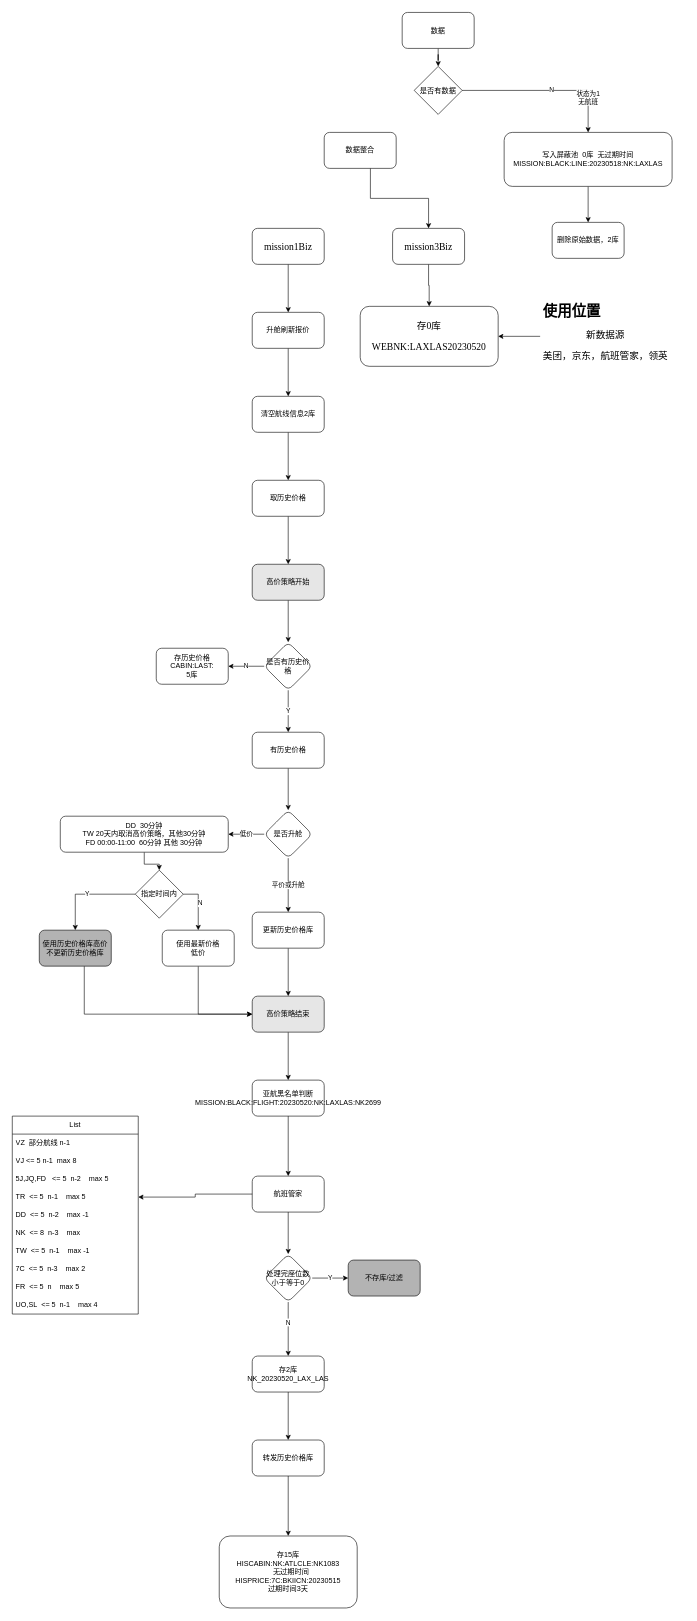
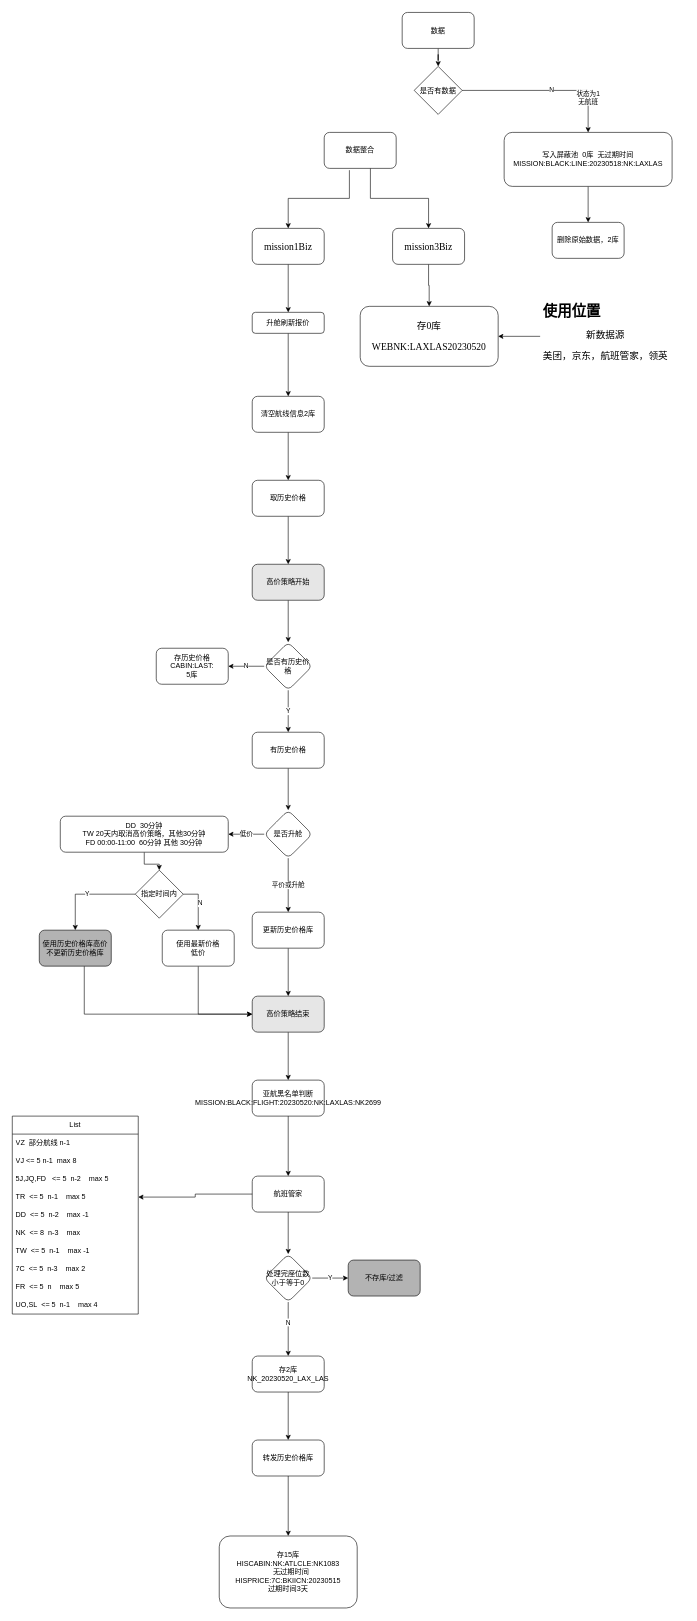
edge "数据整合" -> "mission1Biz": added
node "升舱刷新报价": size 72x36 -> 72x21
